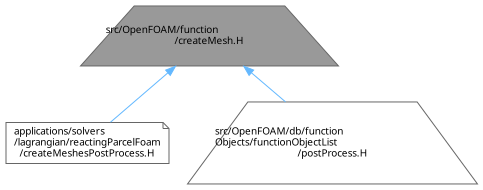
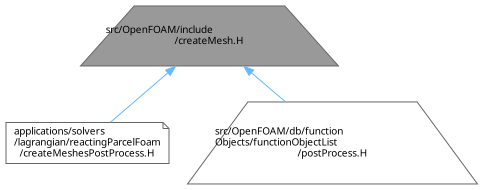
node "src/OpenFOAM/function /createMesh.H": label "src/OpenFOAM/function /createMesh.H" -> "src/OpenFOAM/include /createMesh.H"
